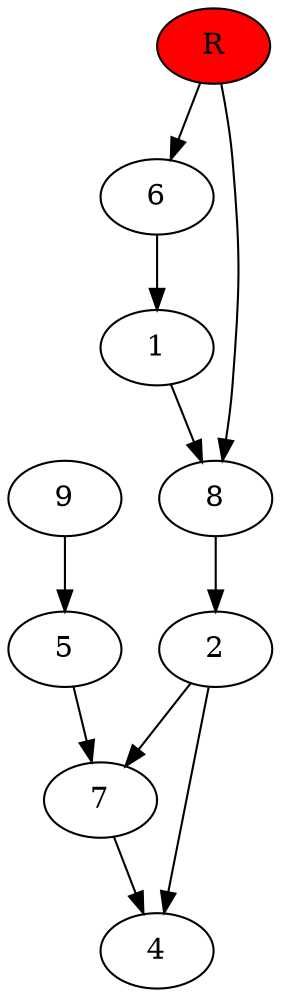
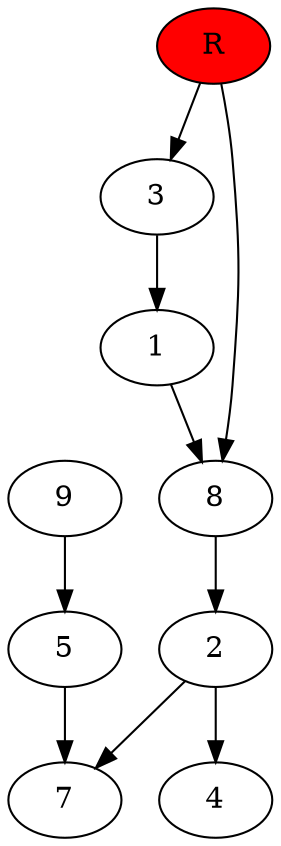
node "6": label "6" -> "3"
edge "7" -> "4": removed
